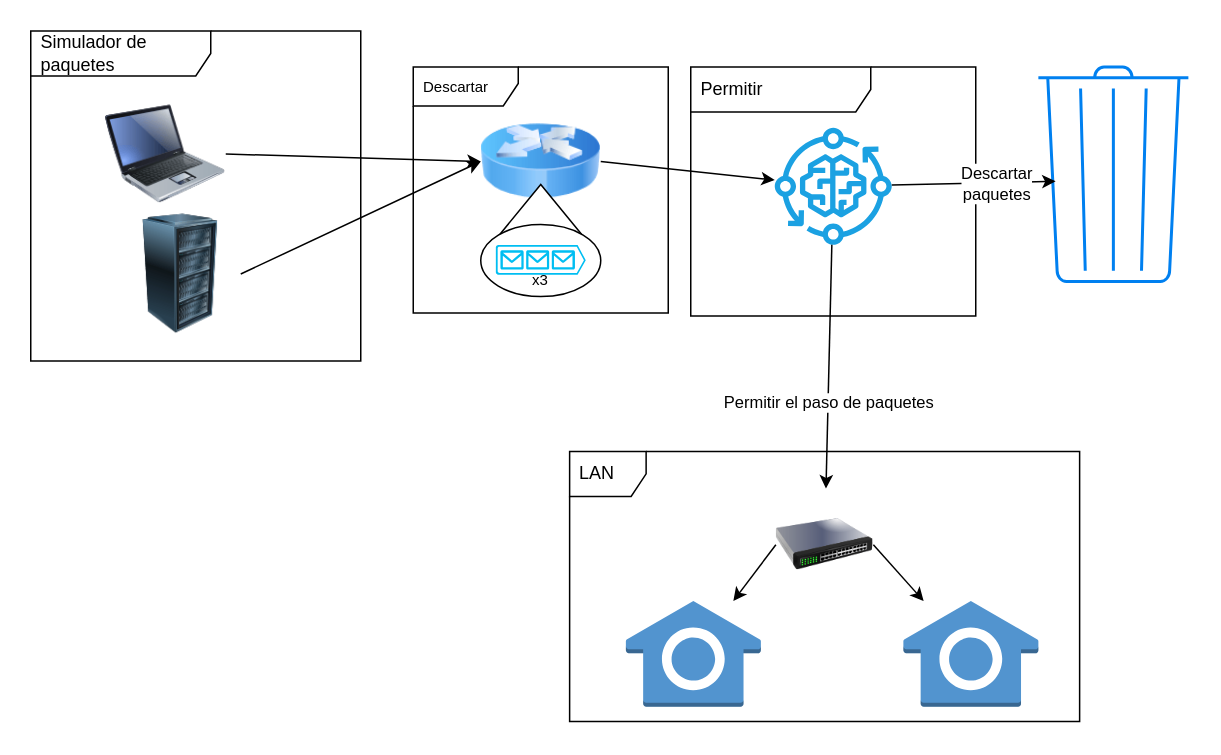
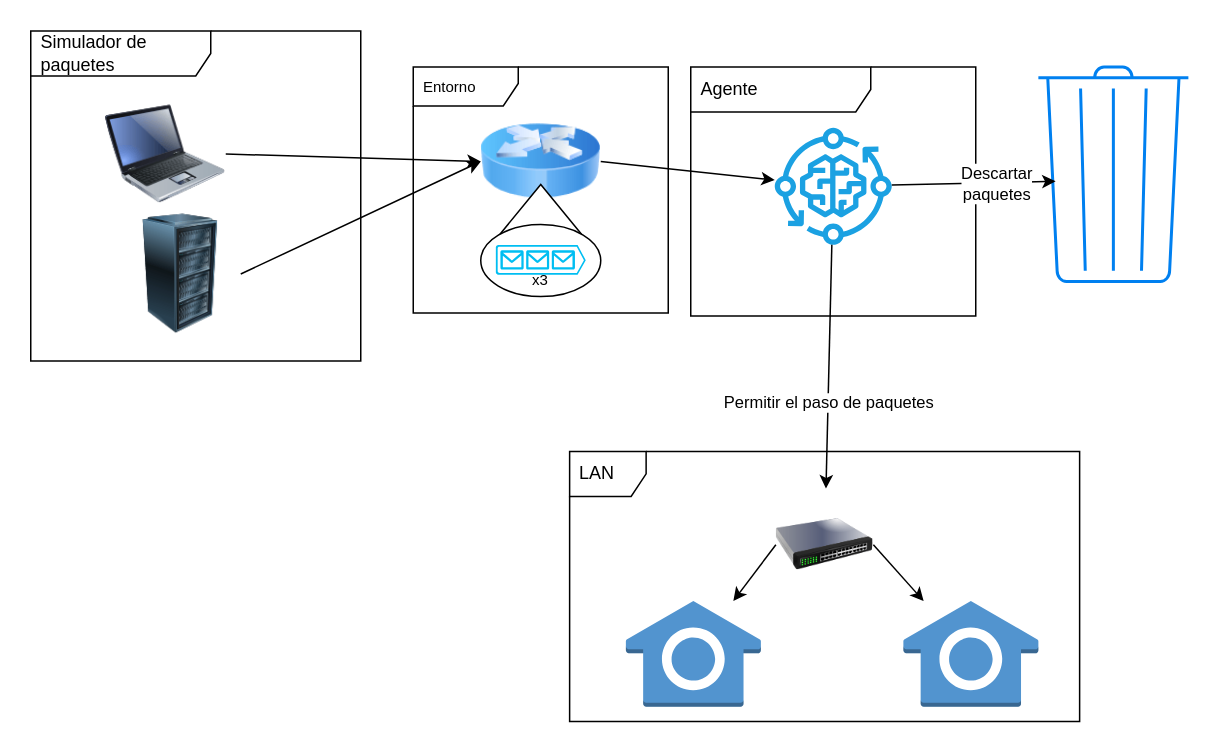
node "Descartar": label "Descartar" -> "Entorno"
node "Permitir": label "Permitir" -> "Agente"
